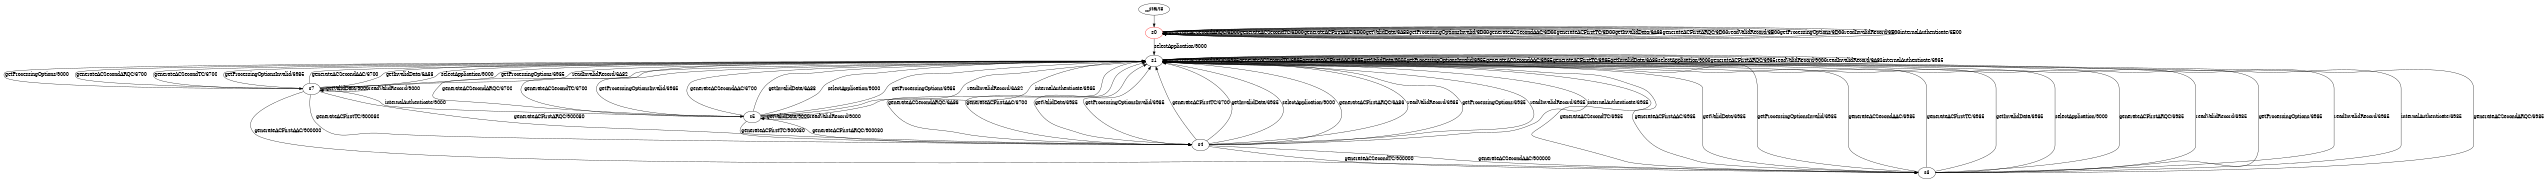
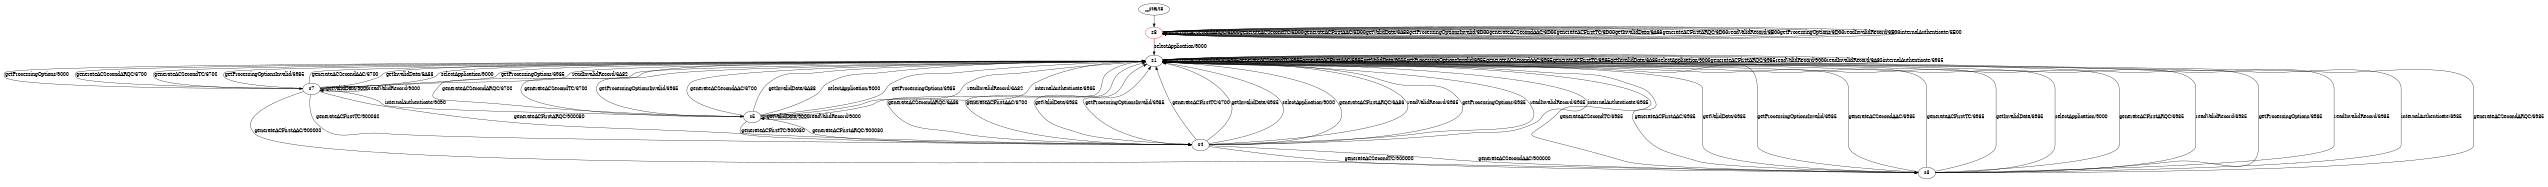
node "s0": label "s0" -> "s8"
edge "s7" -> "s5": label "internalAuthenticate/9000" -> "internalAuthenticate/9090"
